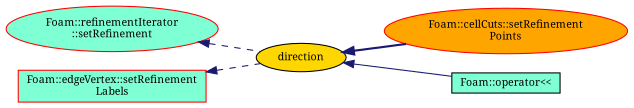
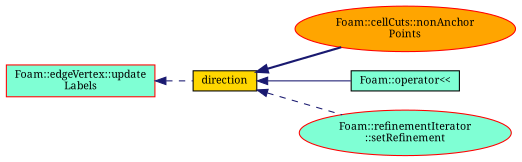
node "Foam::cellCuts::setRefinement Points": label "Foam::cellCuts::setRefinement Points" -> "Foam::cellCuts::nonAnchor Points"
edge "direction" -> "Foam::refinementIterator ::setRefinement": reversed
node "direction": shape ellipse -> box
node "Foam::edgeVertex::setRefinement Labels": label "Foam::edgeVertex::setRefinement Labels" -> "Foam::edgeVertex::update Labels"
